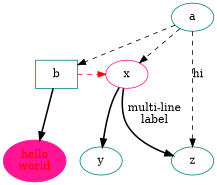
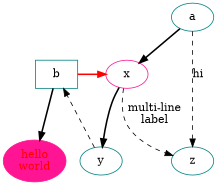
edge "a" -> "b": now "y" -> "b"
edge "a" -> "x": style dashed -> bold
edge "b" -> "x": style dashed -> bold
edge "x" -> "z": style bold -> dashed
